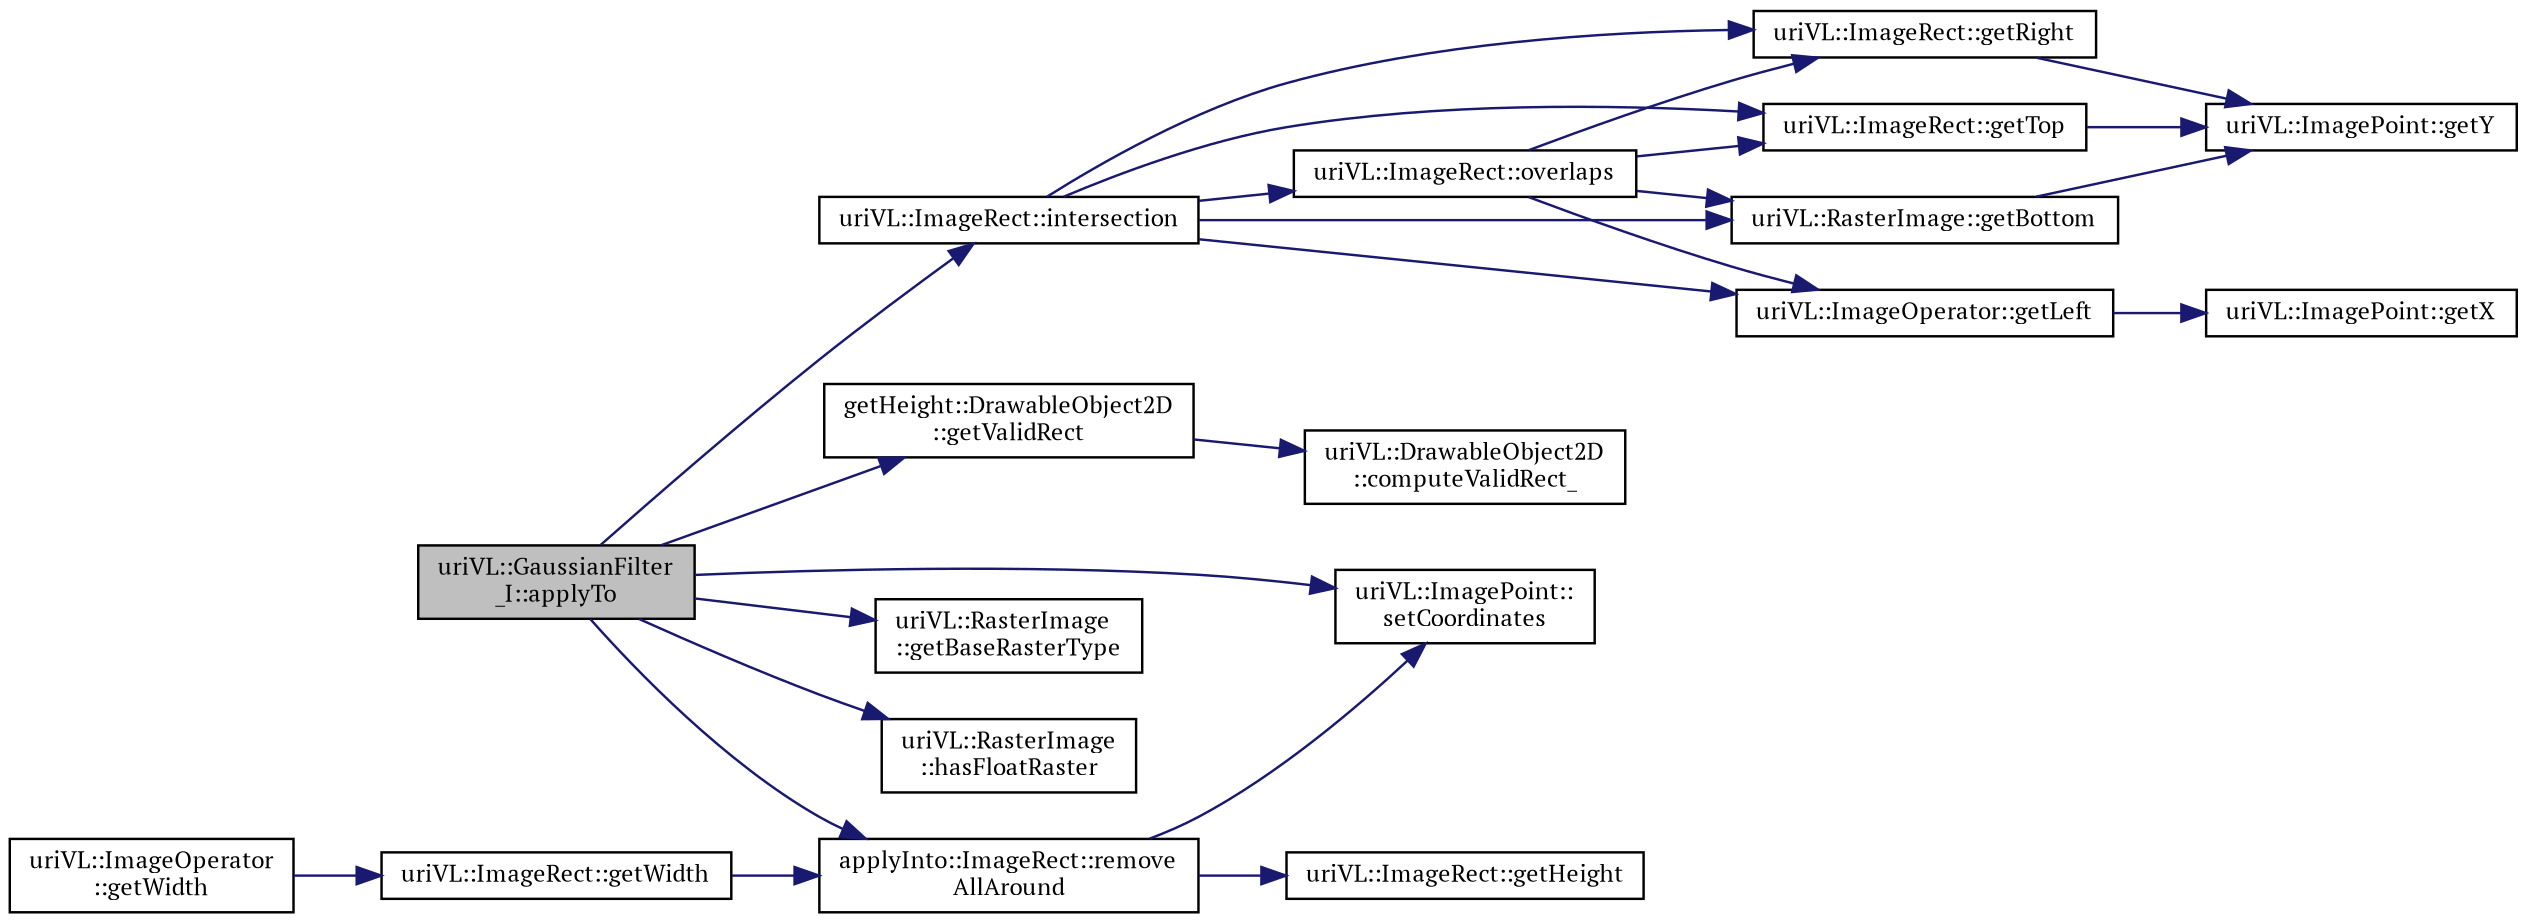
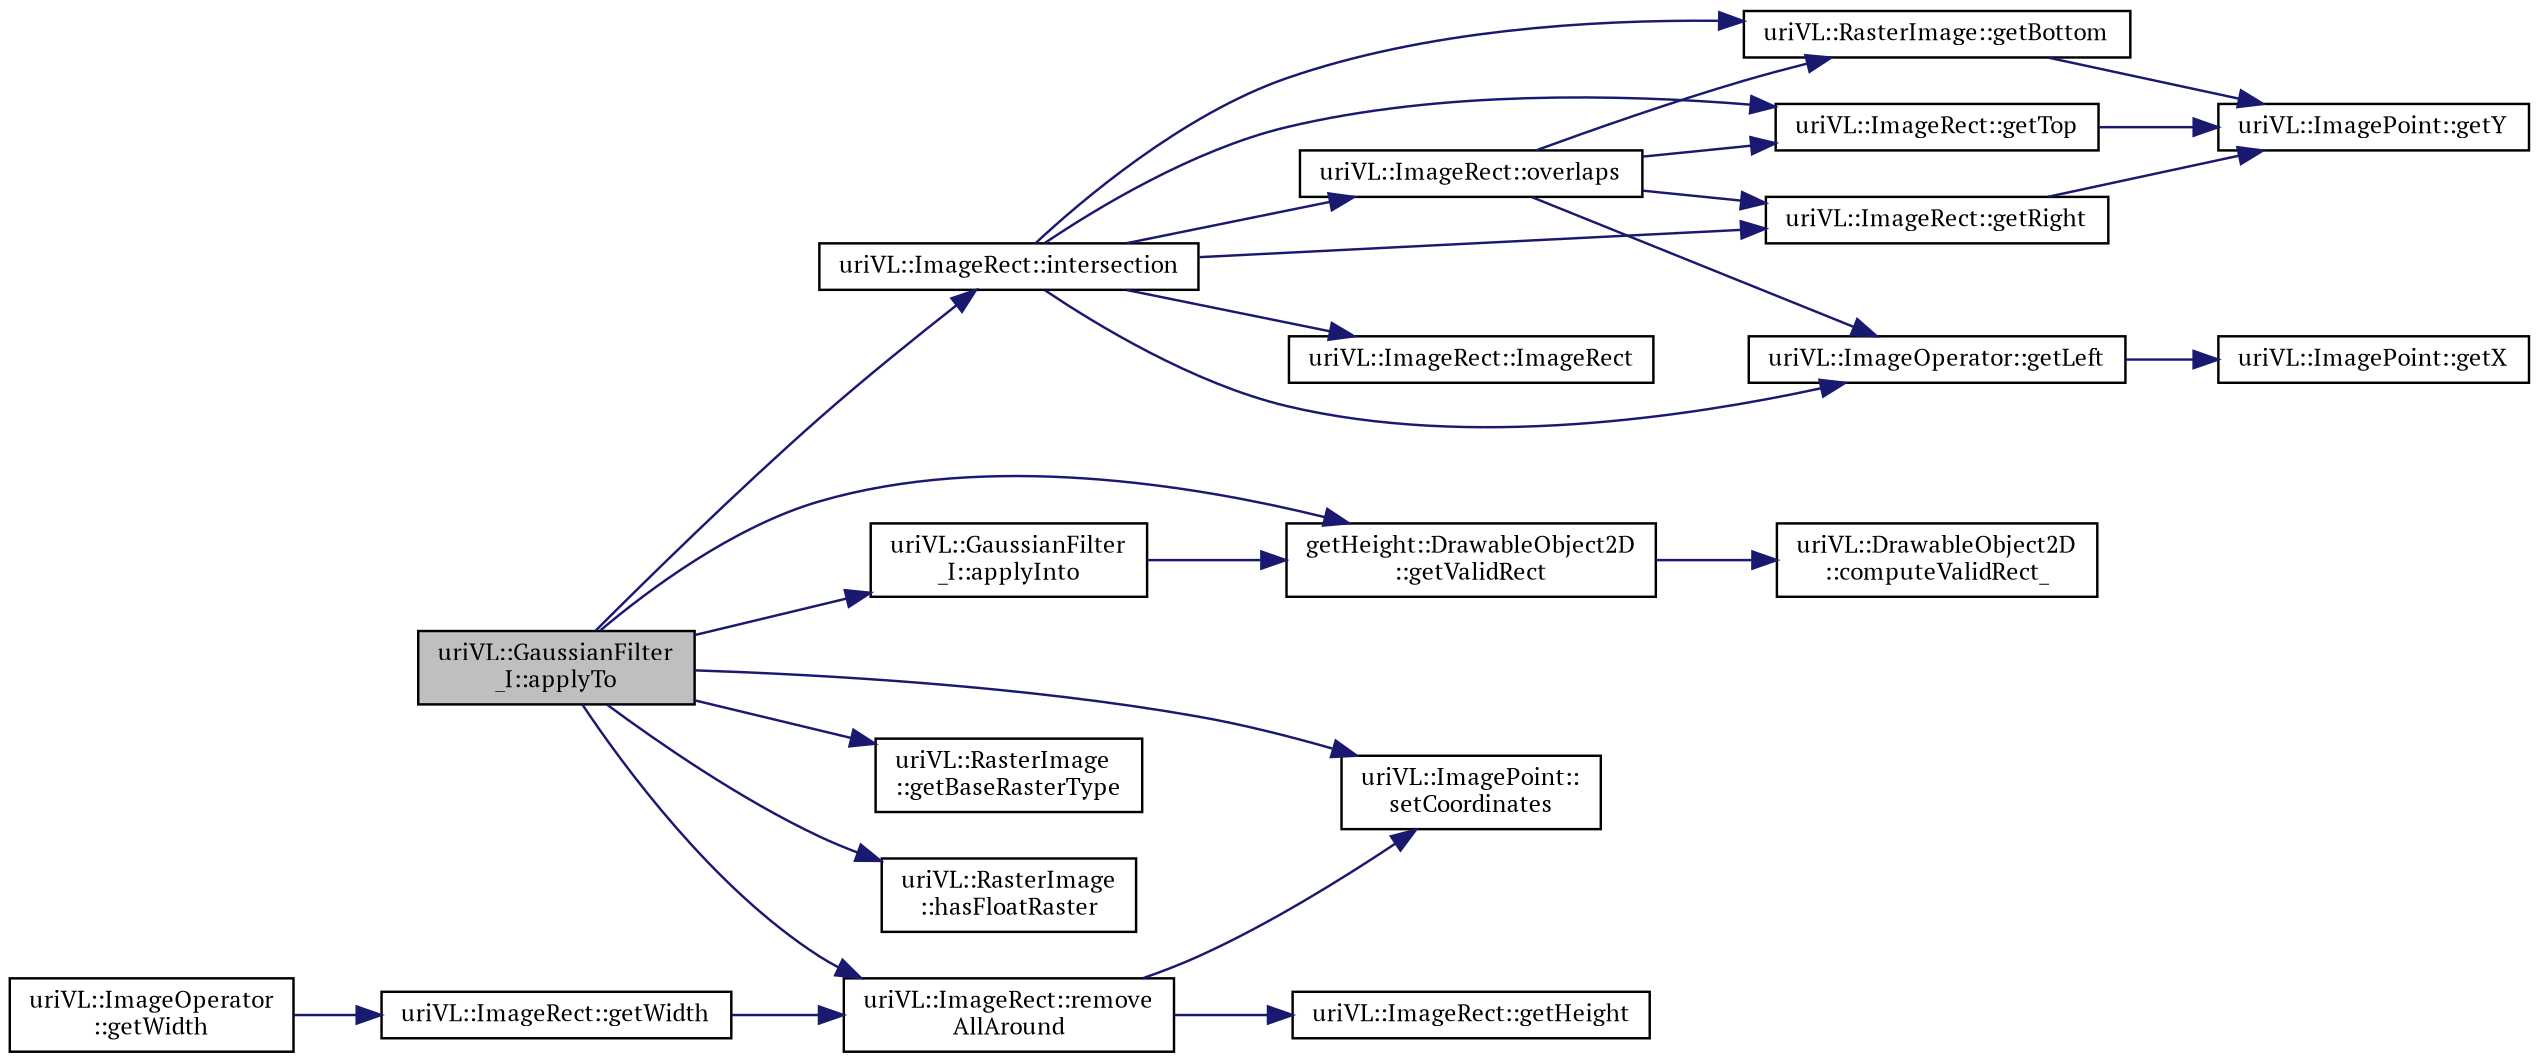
node "uriVL::ImageRect::ImageRect": added
node "uriVL::GaussianFilter _I::applyInto": added
node "applyInto::ImageRect::remove AllAround": label "applyInto::ImageRect::remove AllAround" -> "uriVL::ImageRect::remove AllAround"
